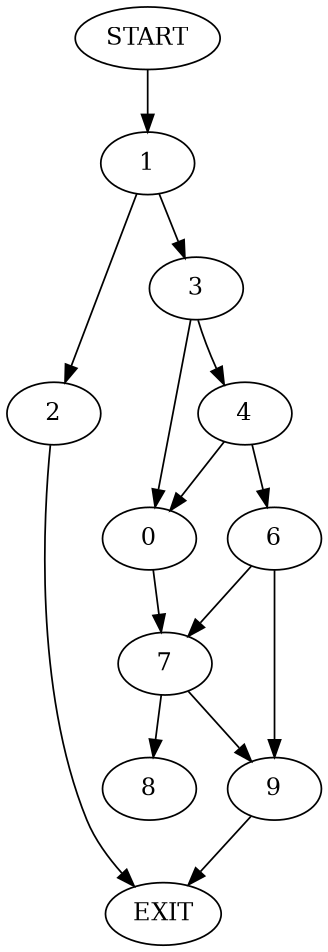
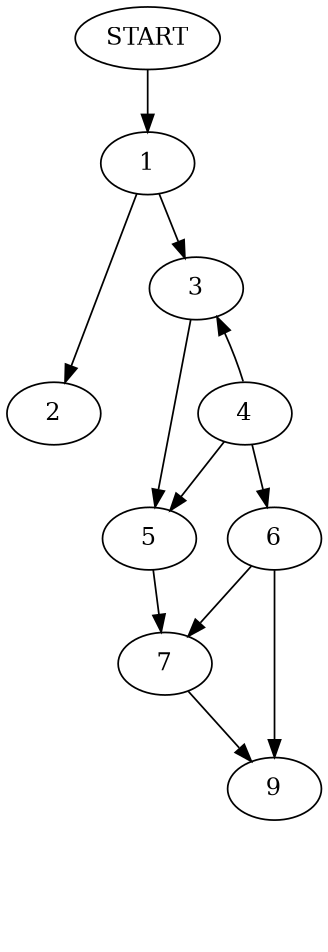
edge "3" -> "4": reversed
node "0": label "0" -> "5"
node "8": removed
node "EXIT": removed
